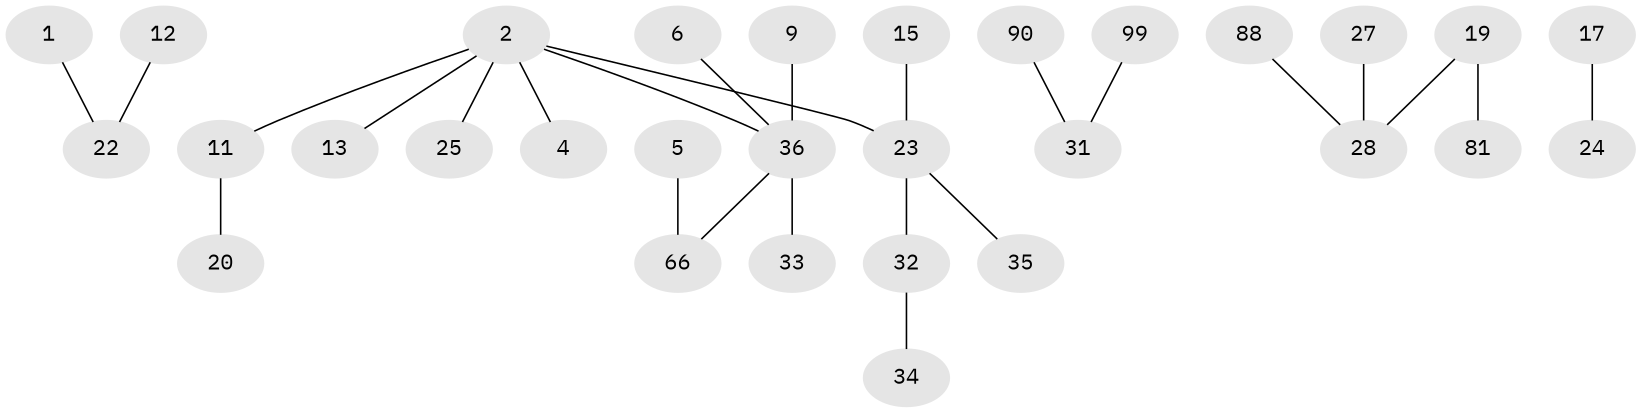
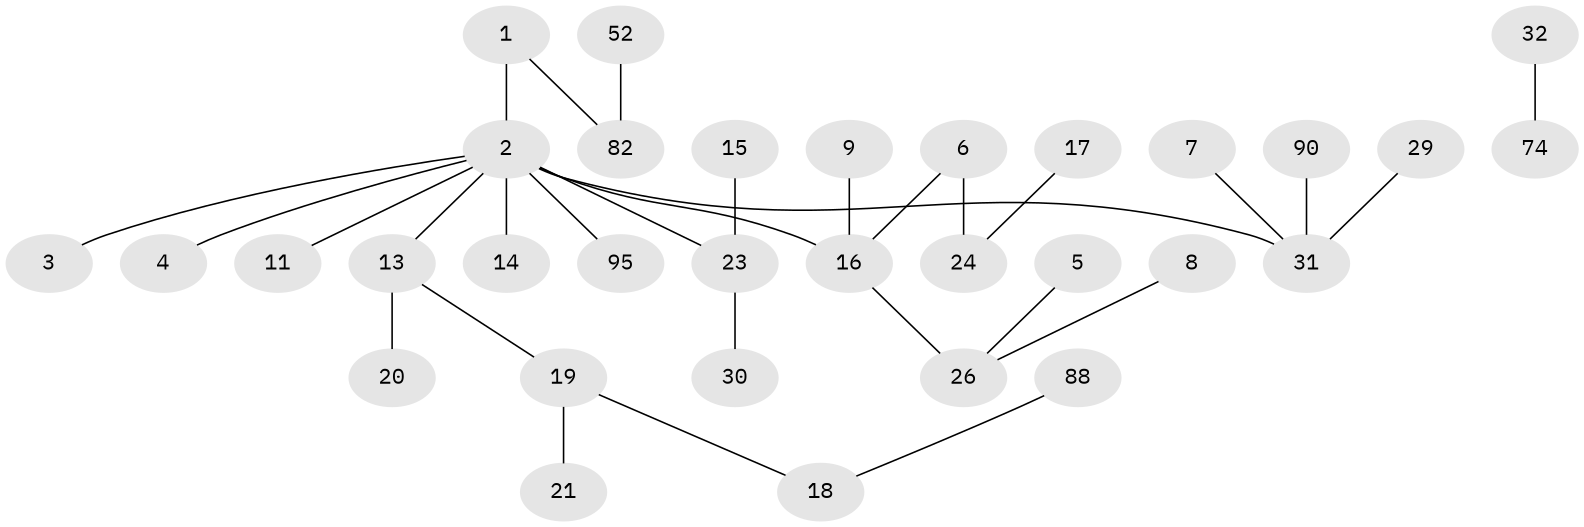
node "12": label "12" -> "52"
node "99": label "99" -> "29"
node "27": removed
edge "1" -- "2": added
node "22": label "22" -> "82"
node "25": label "25" -> "95"
node "36": label "36" -> "16"
node "7": added
node "28": label "28" -> "18"
node "81": label "81" -> "21"
edge "11" -- "20": now "13" -- "20"
edge "2" -- "31": added
edge "23" -- "32": removed
edge "6" -- "24": added
node "3": added
node "14": added
node "66": label "66" -> "26"
node "33": removed
node "35": label "35" -> "30"
node "8": added
edge "13" -- "19": added
node "34": label "34" -> "74"
